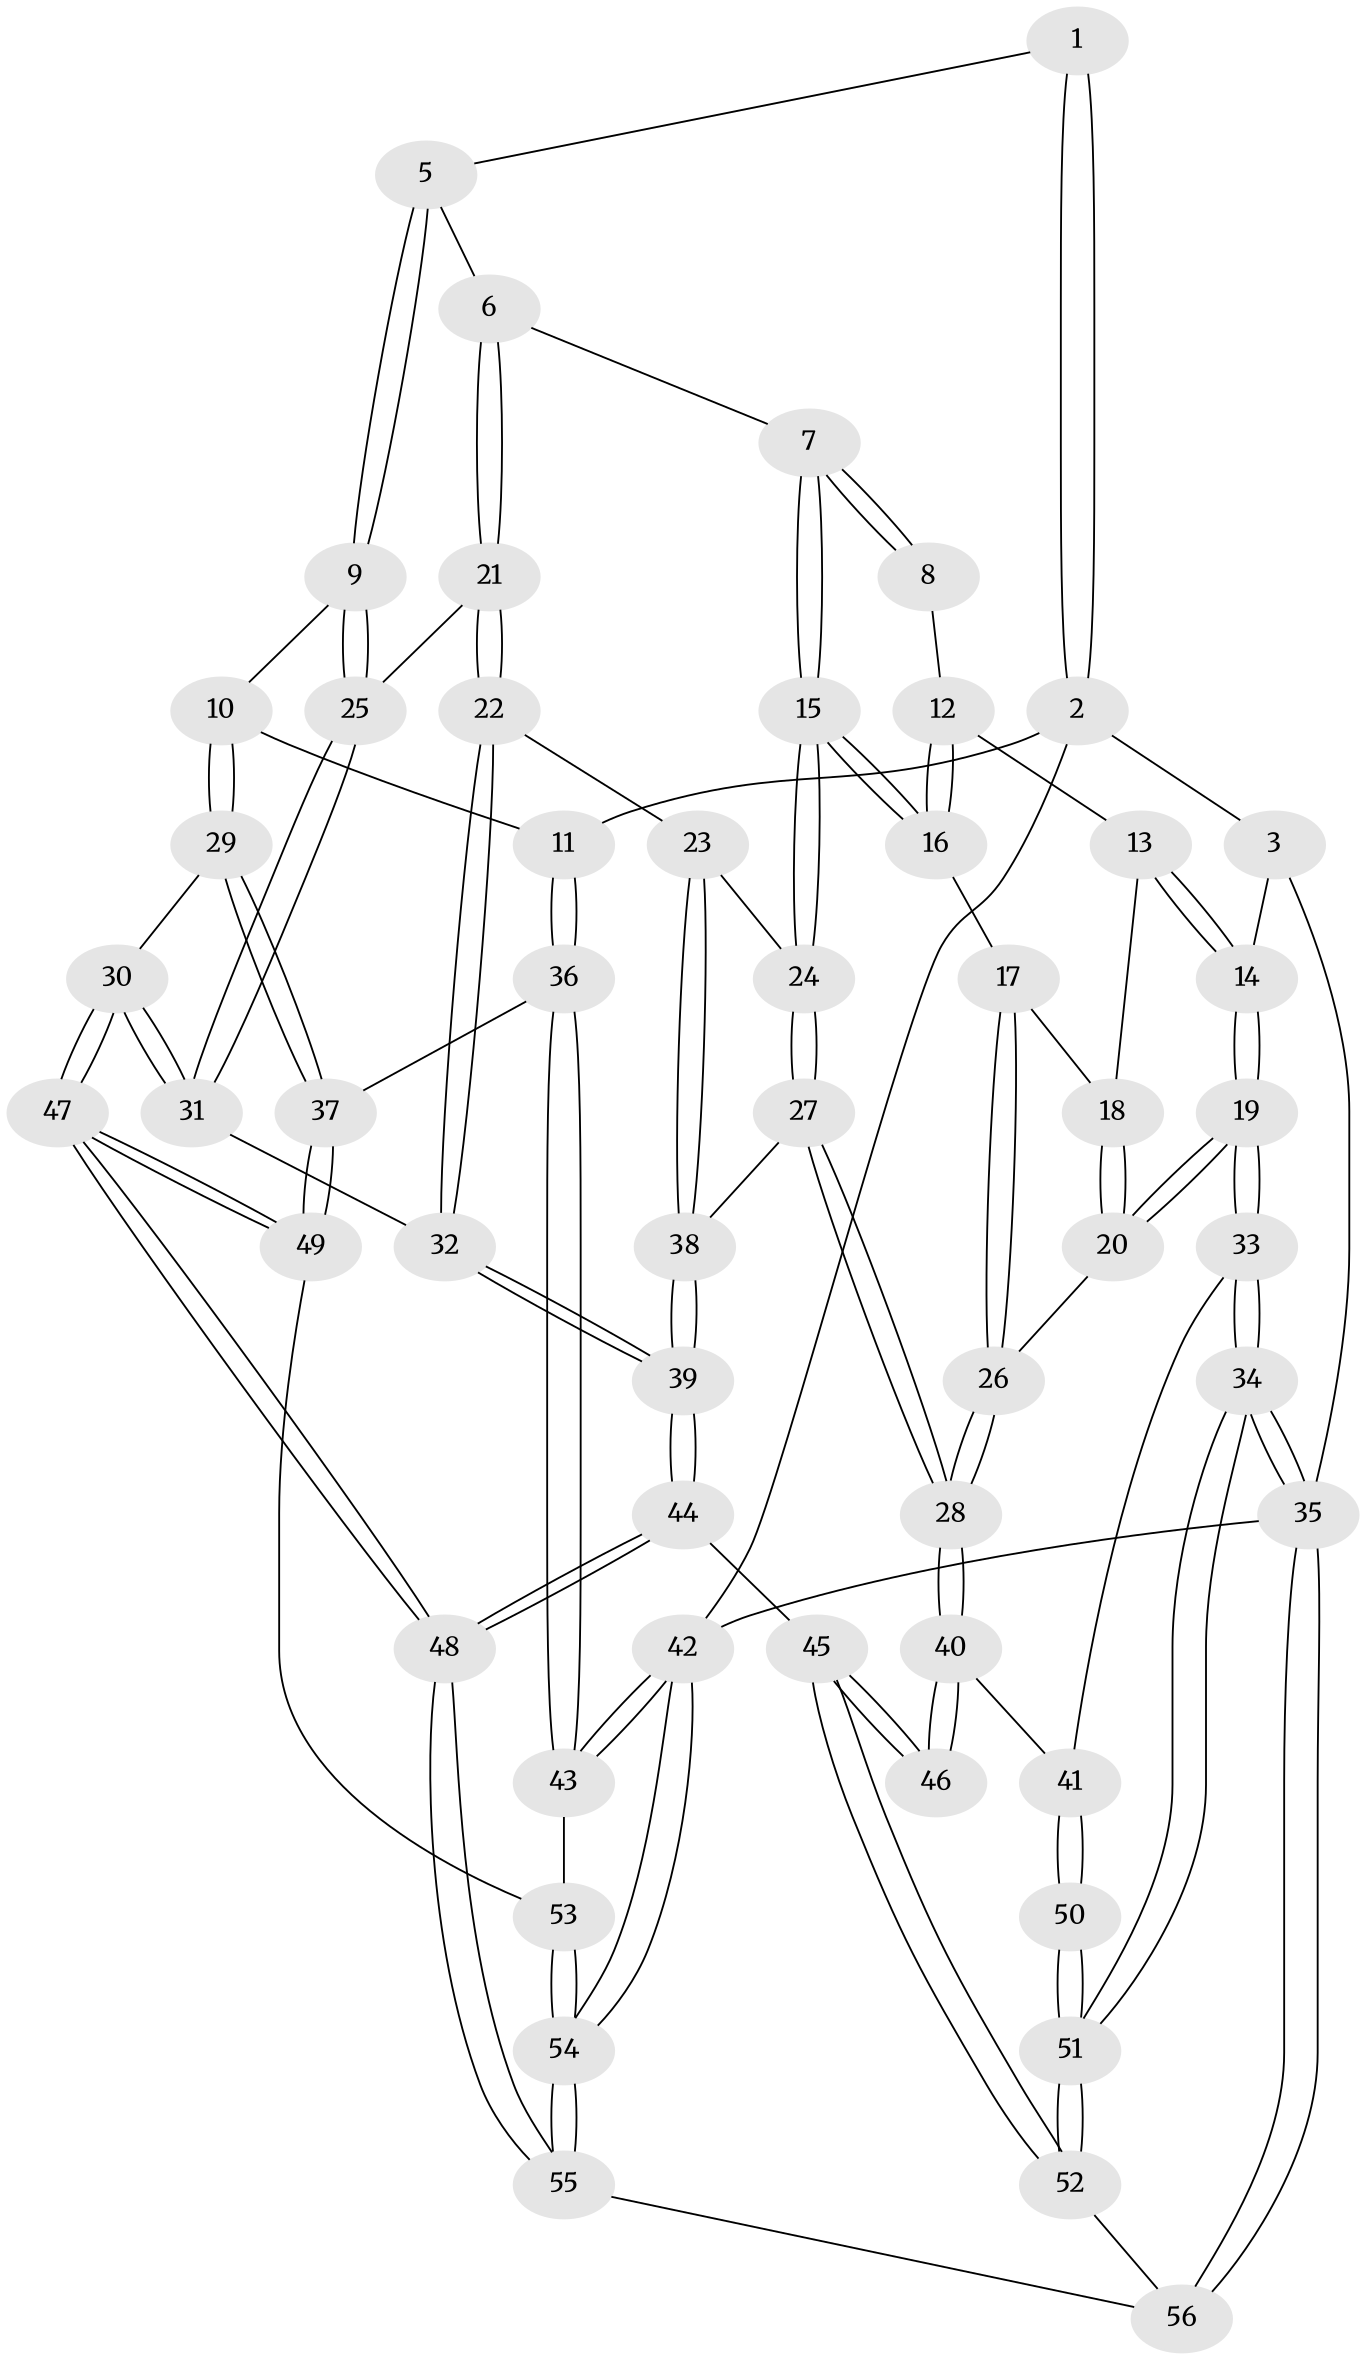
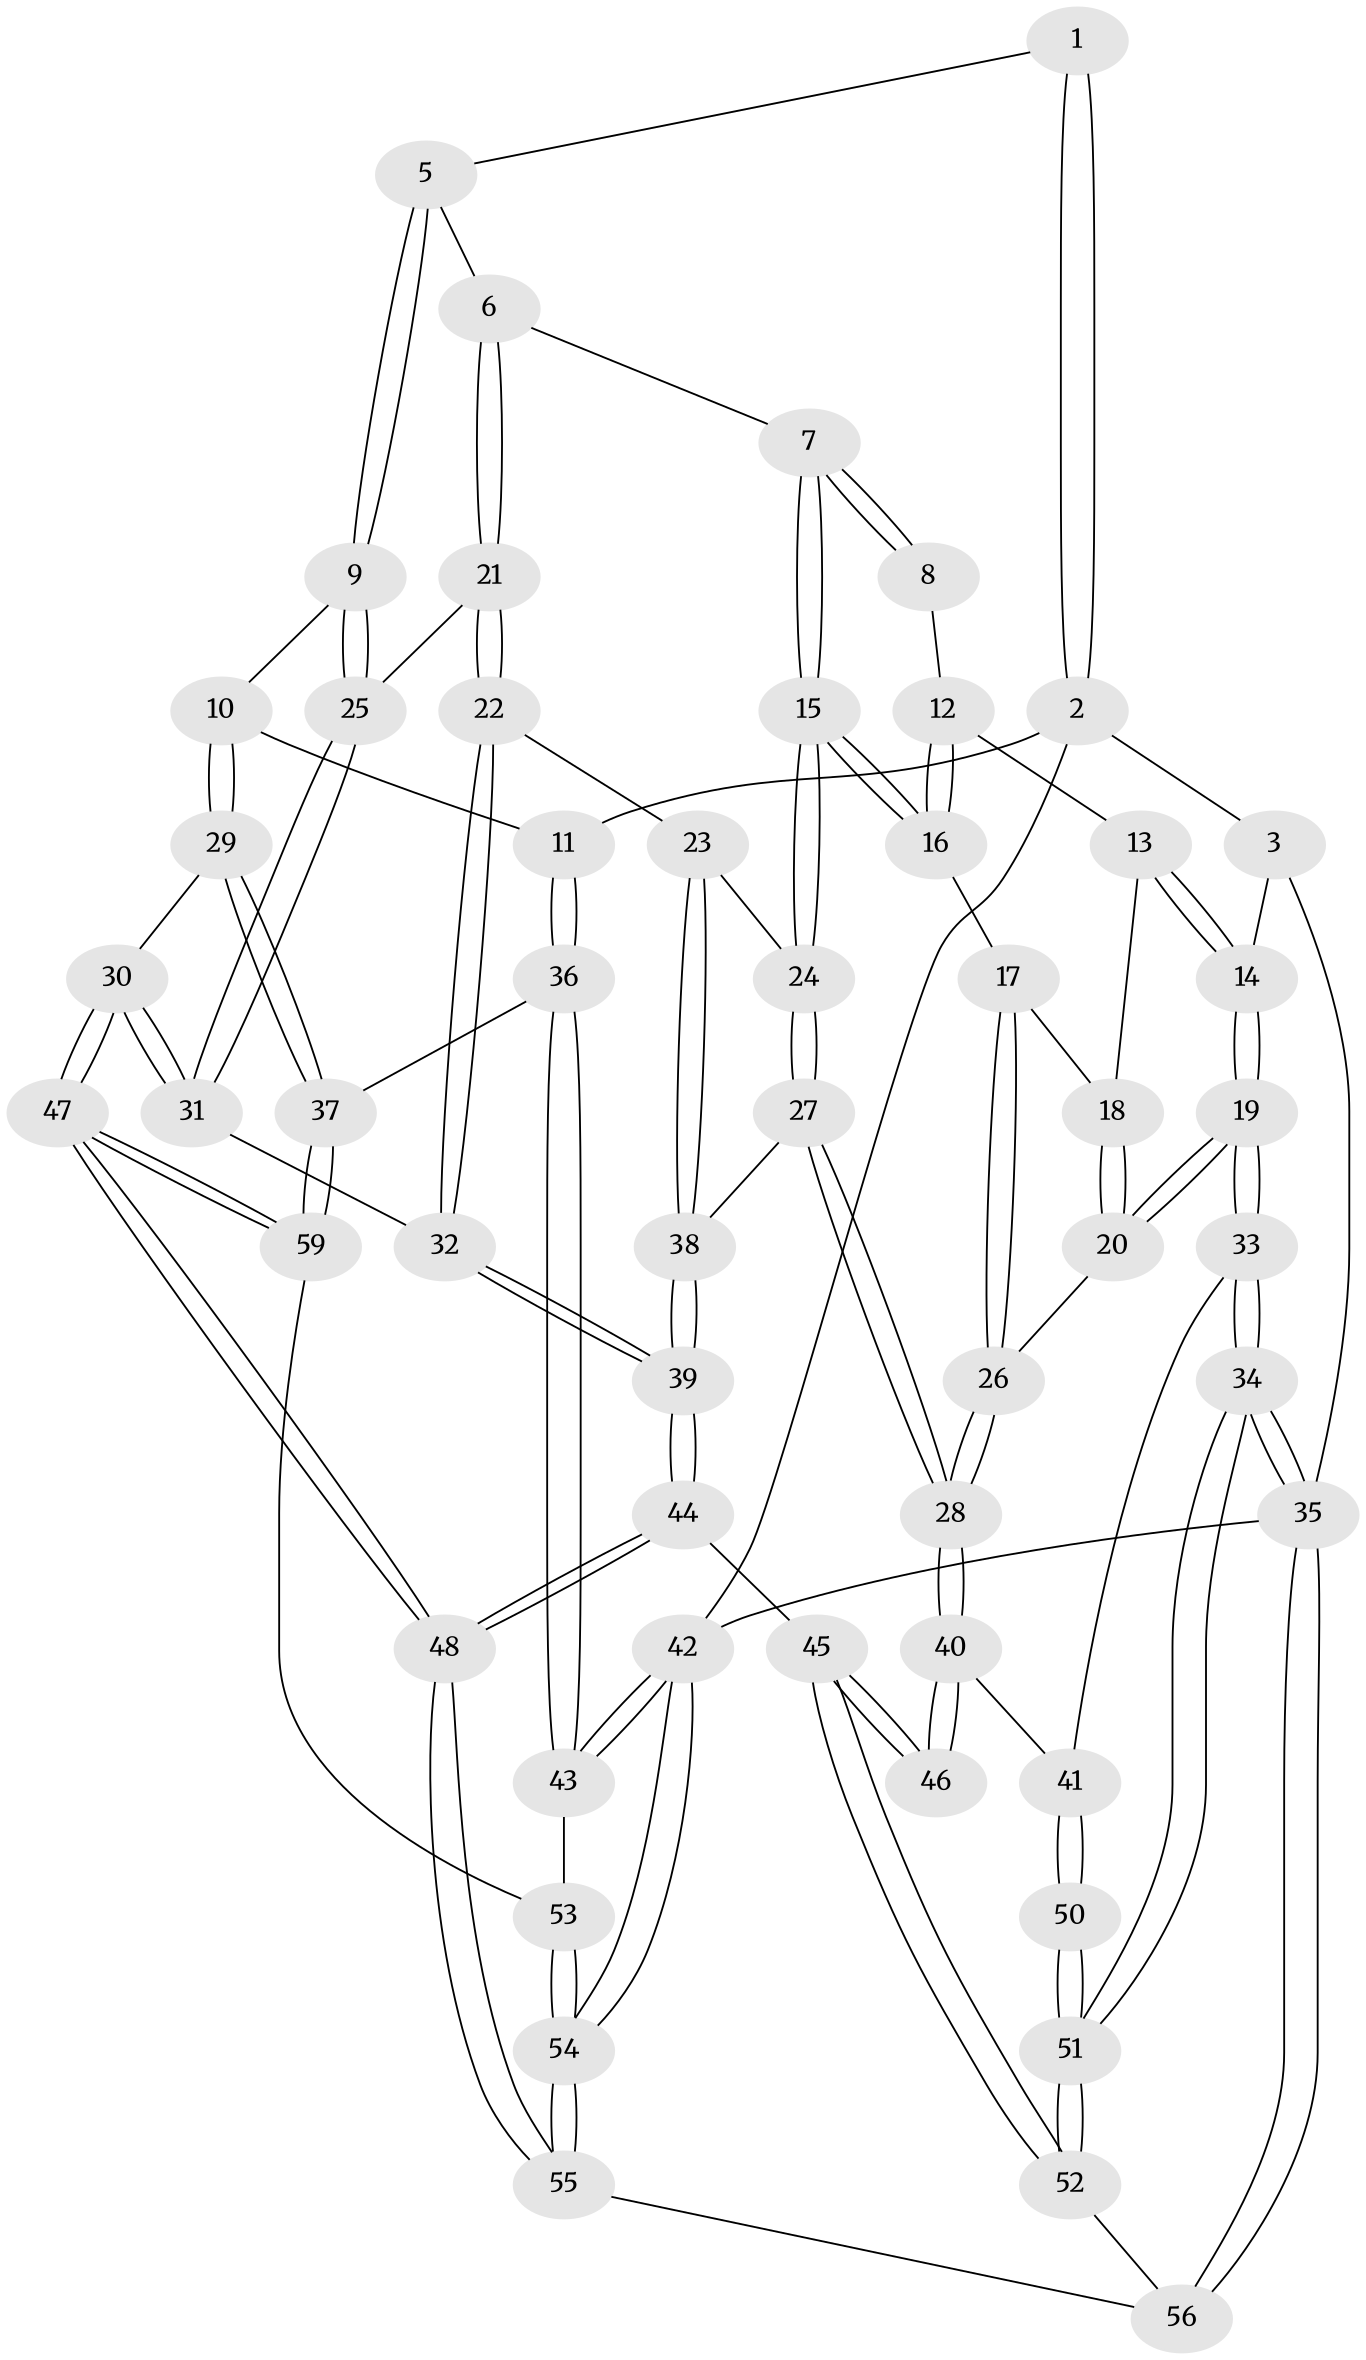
node "49": label "49" -> "59"
